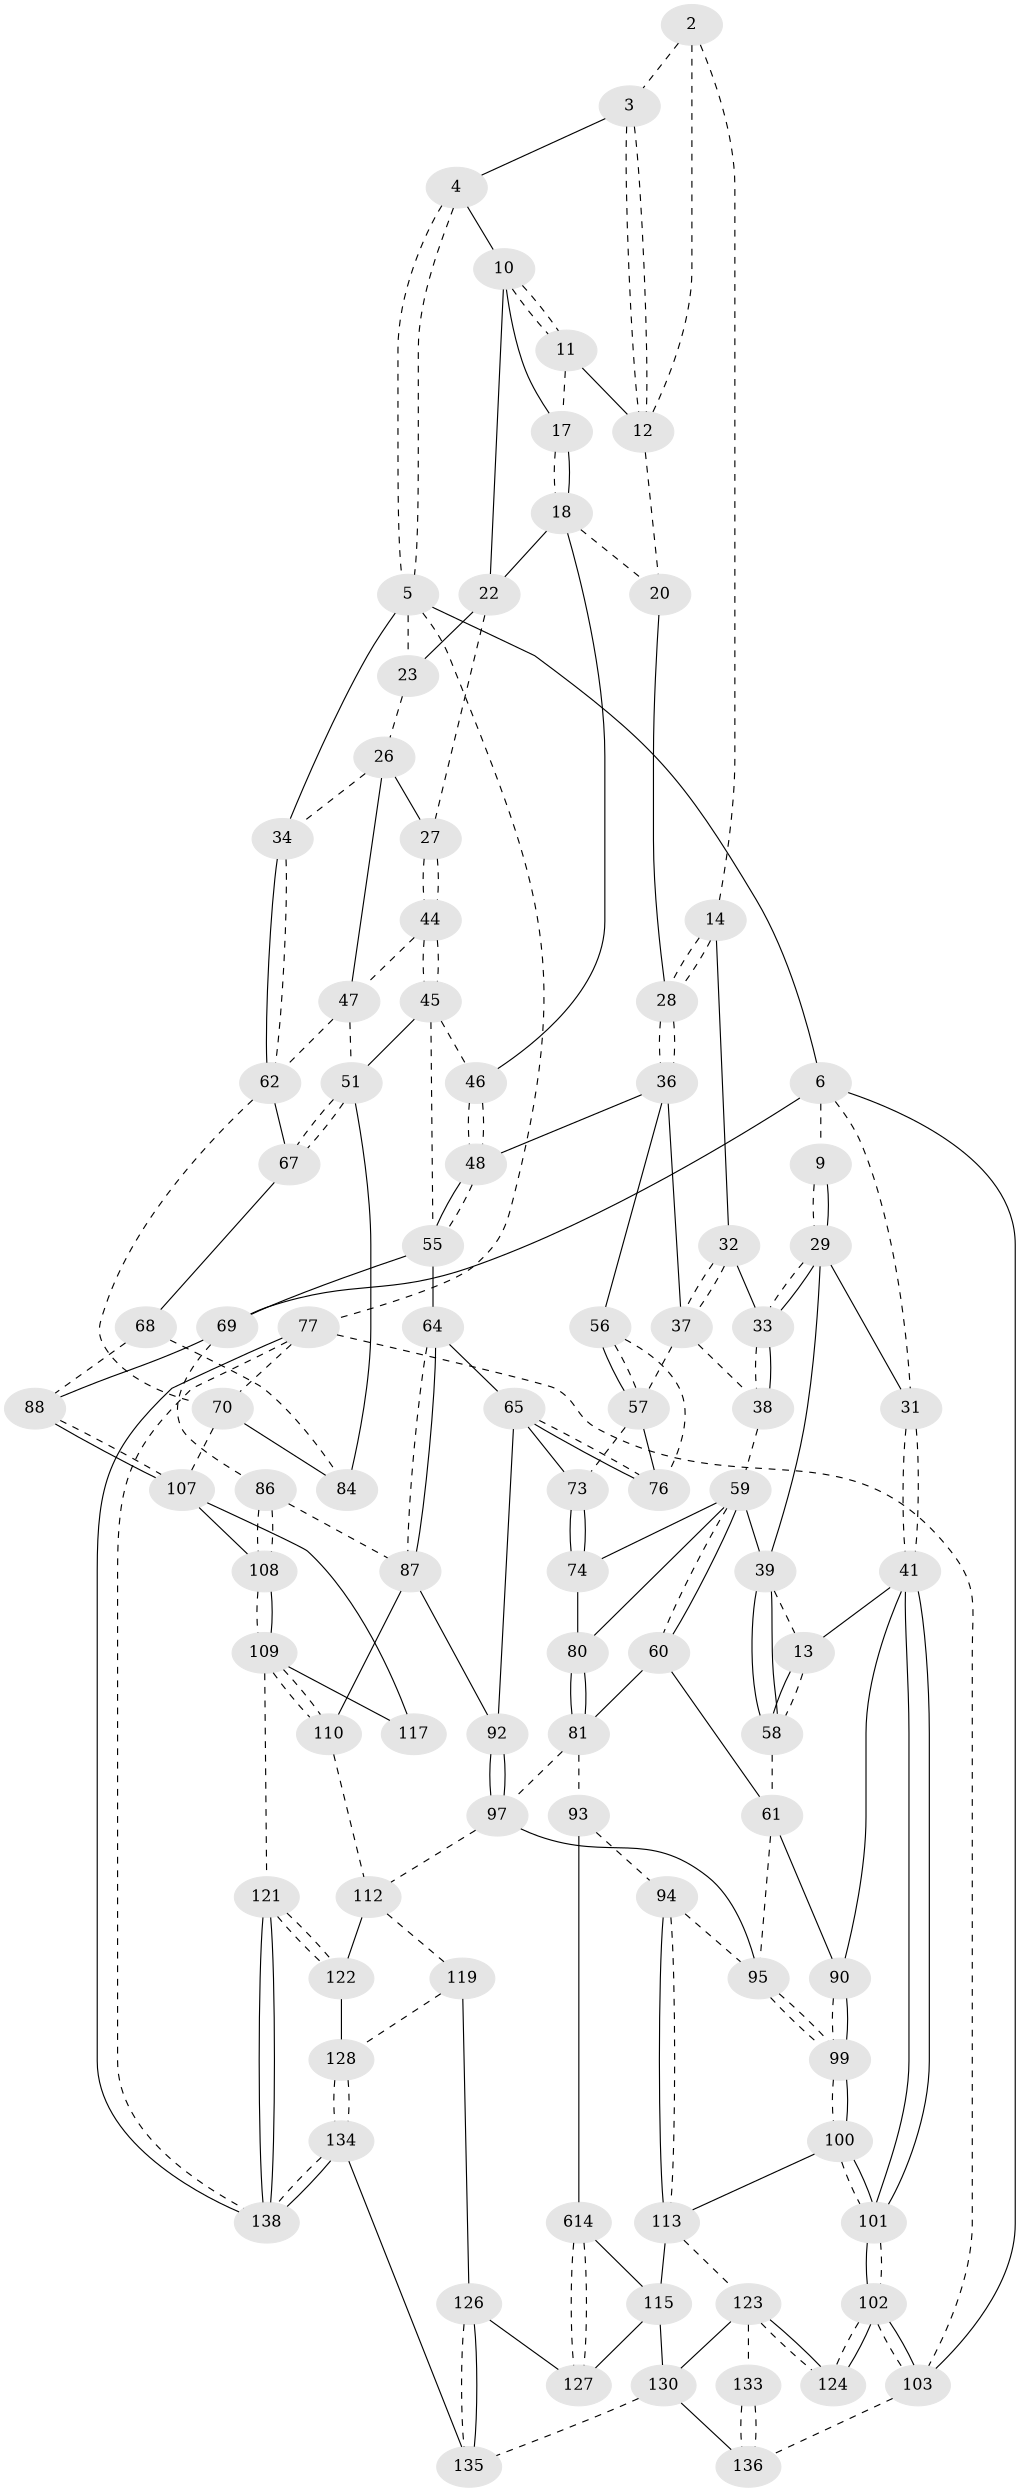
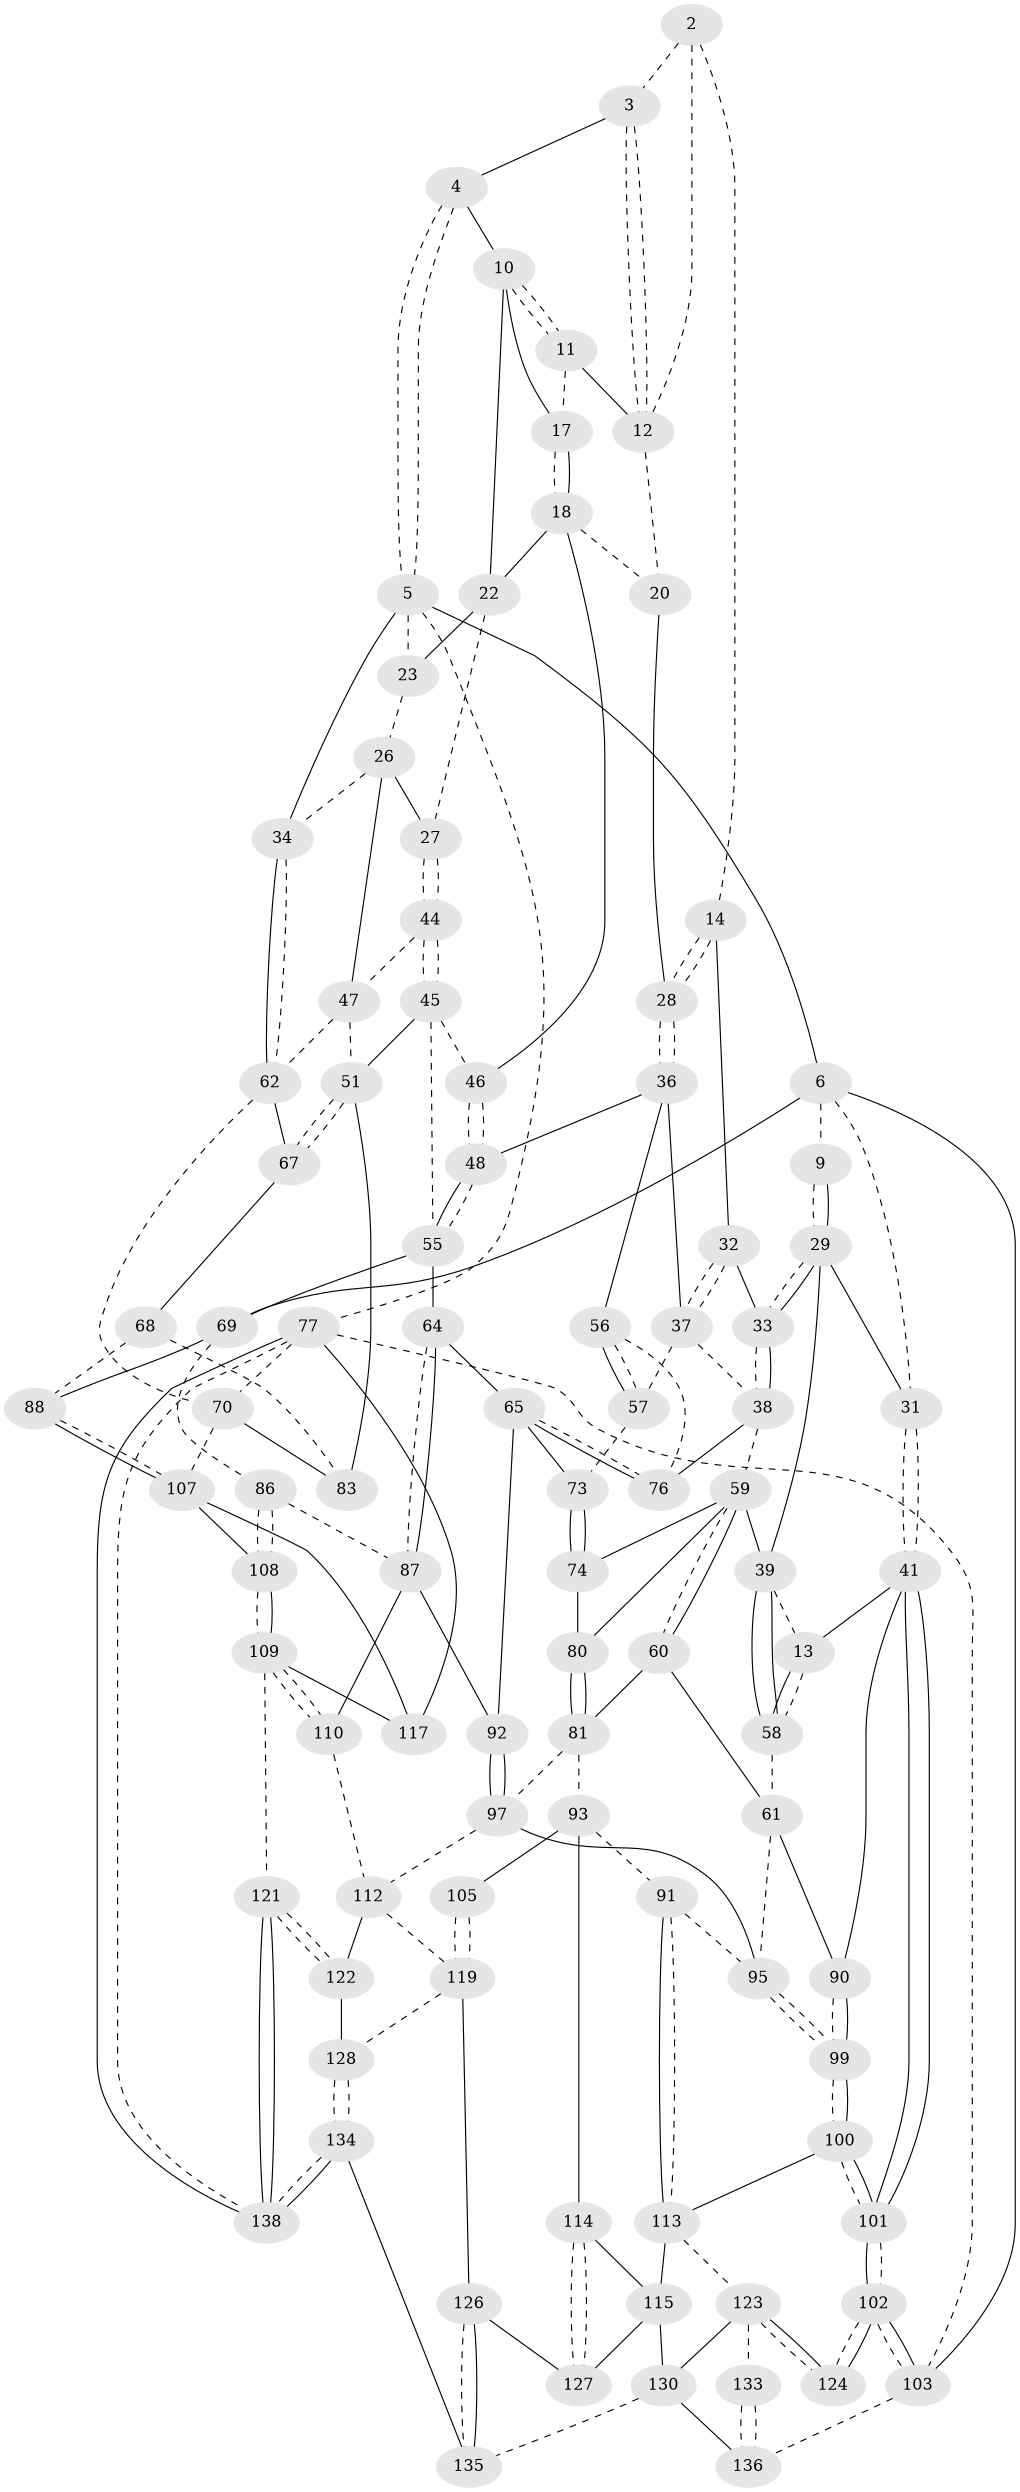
edge "57" -- "76": now "38" -- "76"
node "84": label "84" -> "83"
edge "77" -- "117": added
node "105": added
node "94": label "94" -> "91"
node "614": label "614" -> "114"
